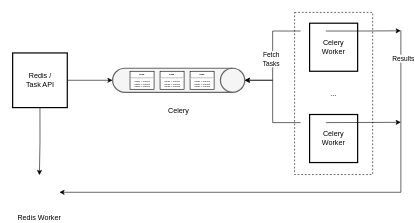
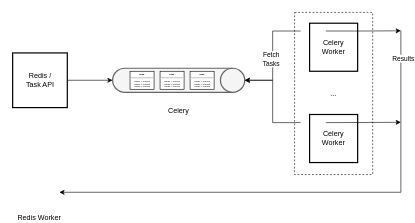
edge "Redis / Task API" -> "Redis Worker": removed
